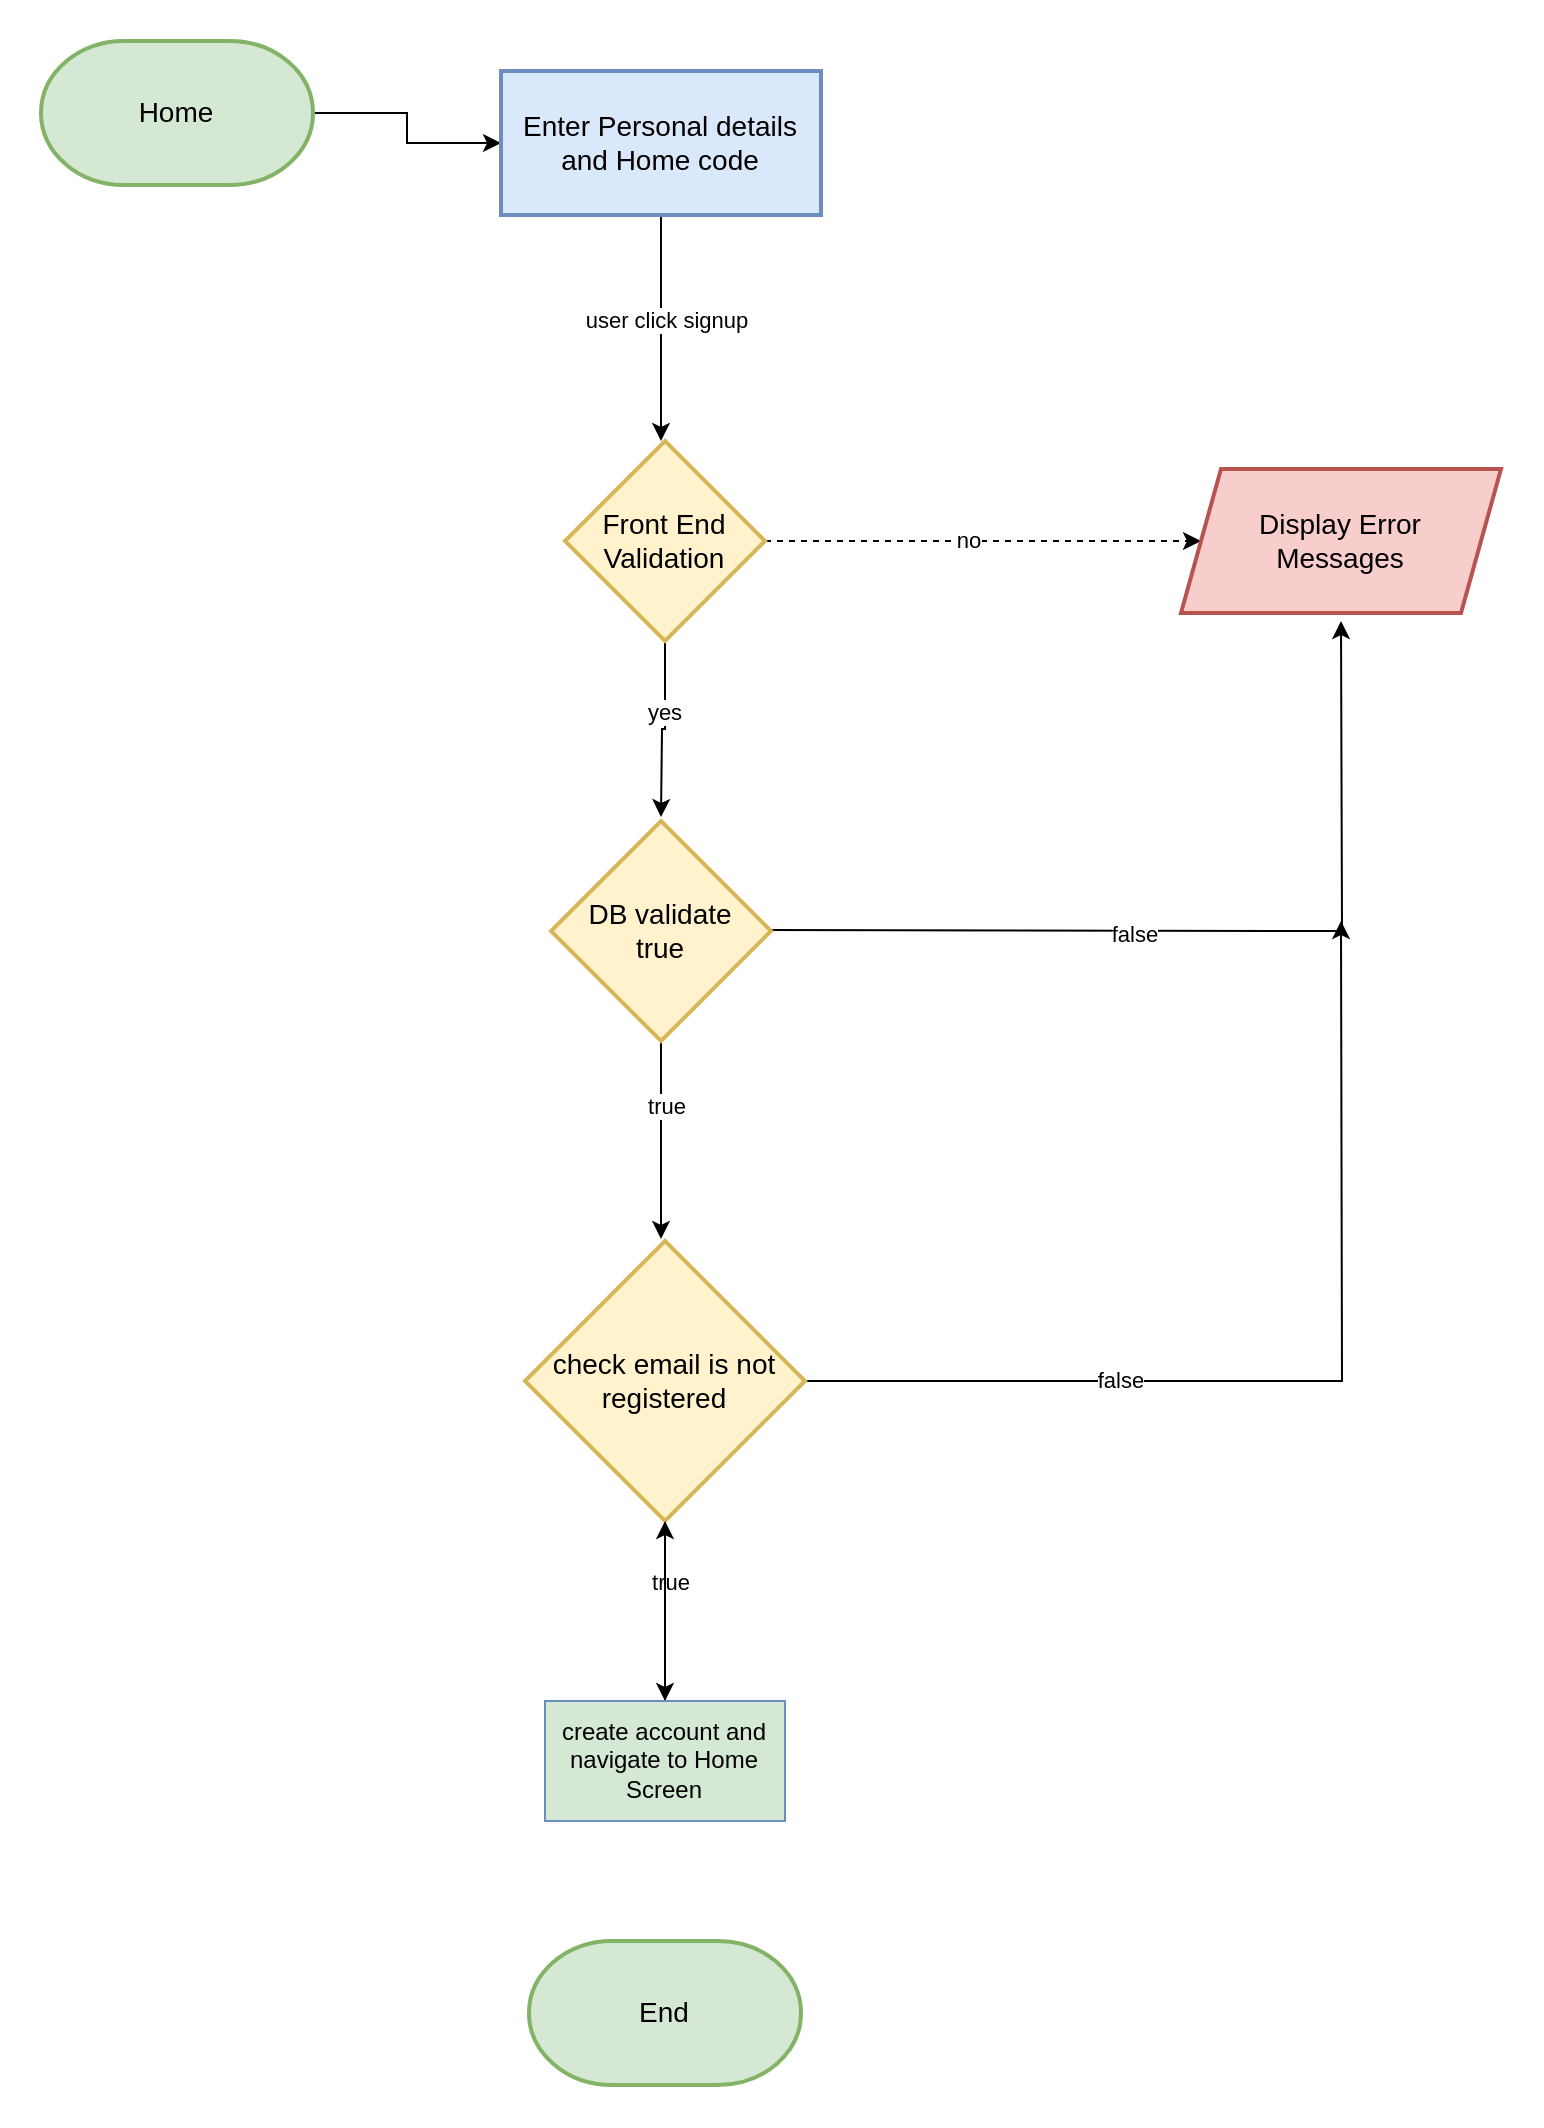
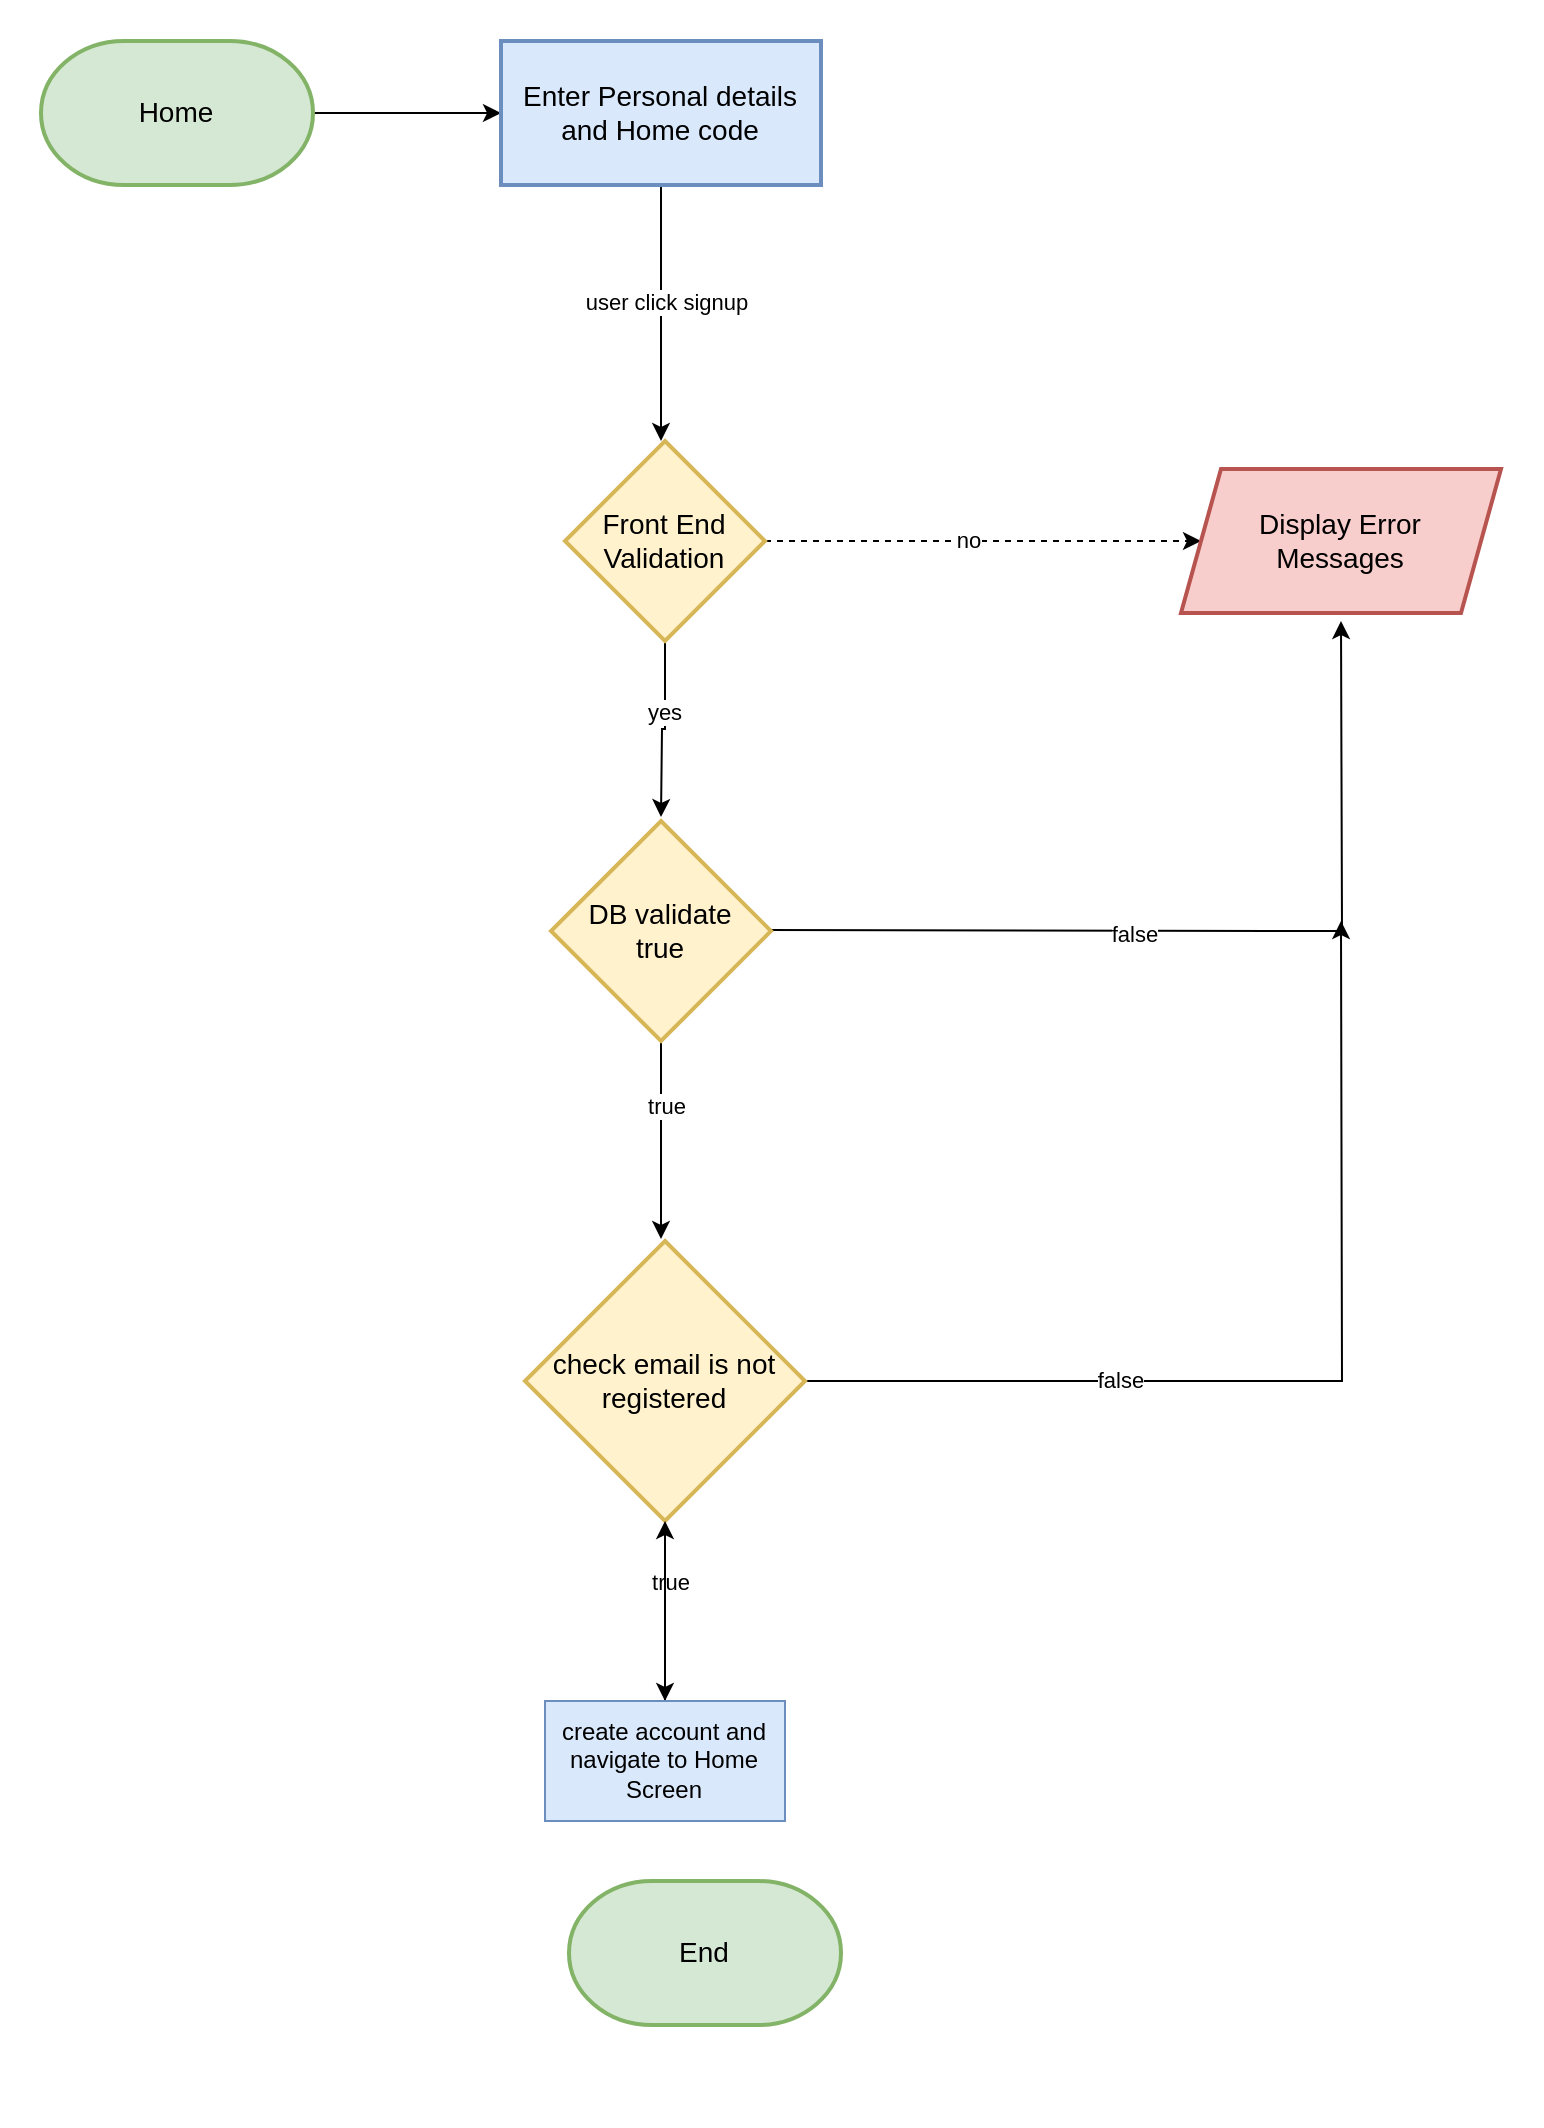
node "Enter Personal details and Home code": moved (661, 143) -> (661, 113)
node "create account and navigate to Home Screen": fillcolor #d5e8d4 -> #dae8fc
node "End": moved (665, 2013) -> (705, 1953)
